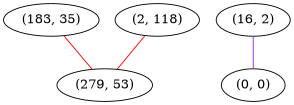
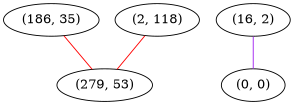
node "(183, 35)": label "(183, 35)" -> "(186, 35)"
